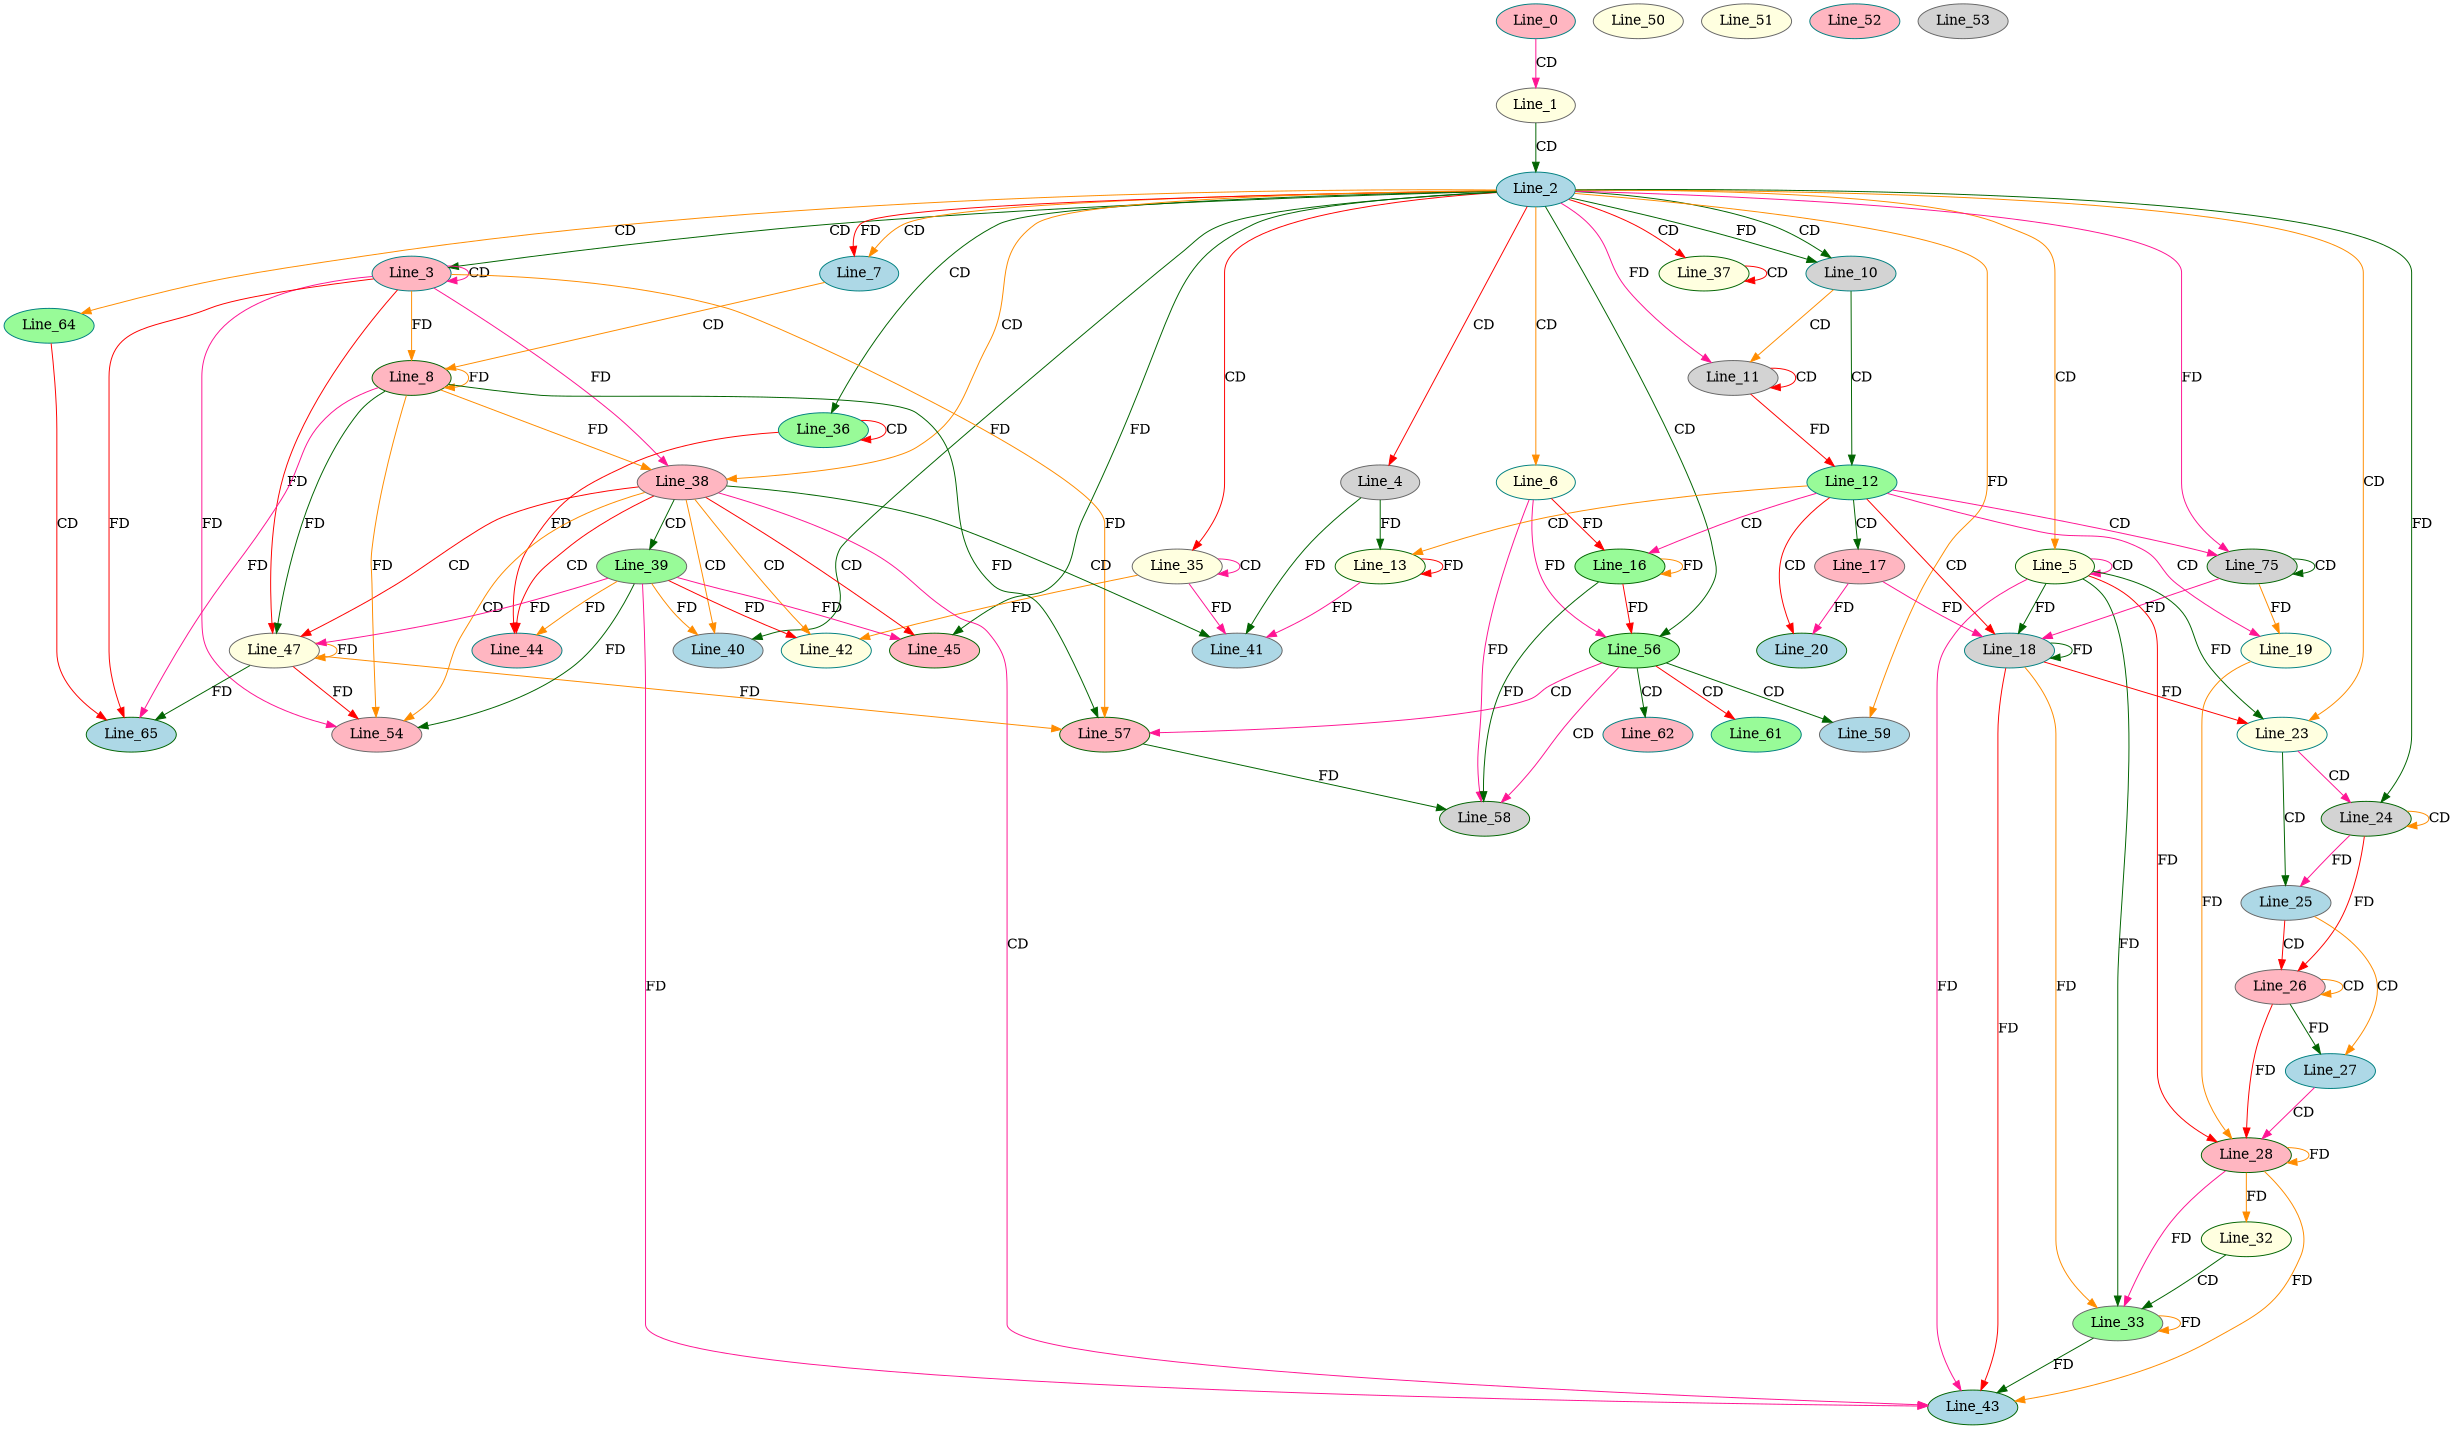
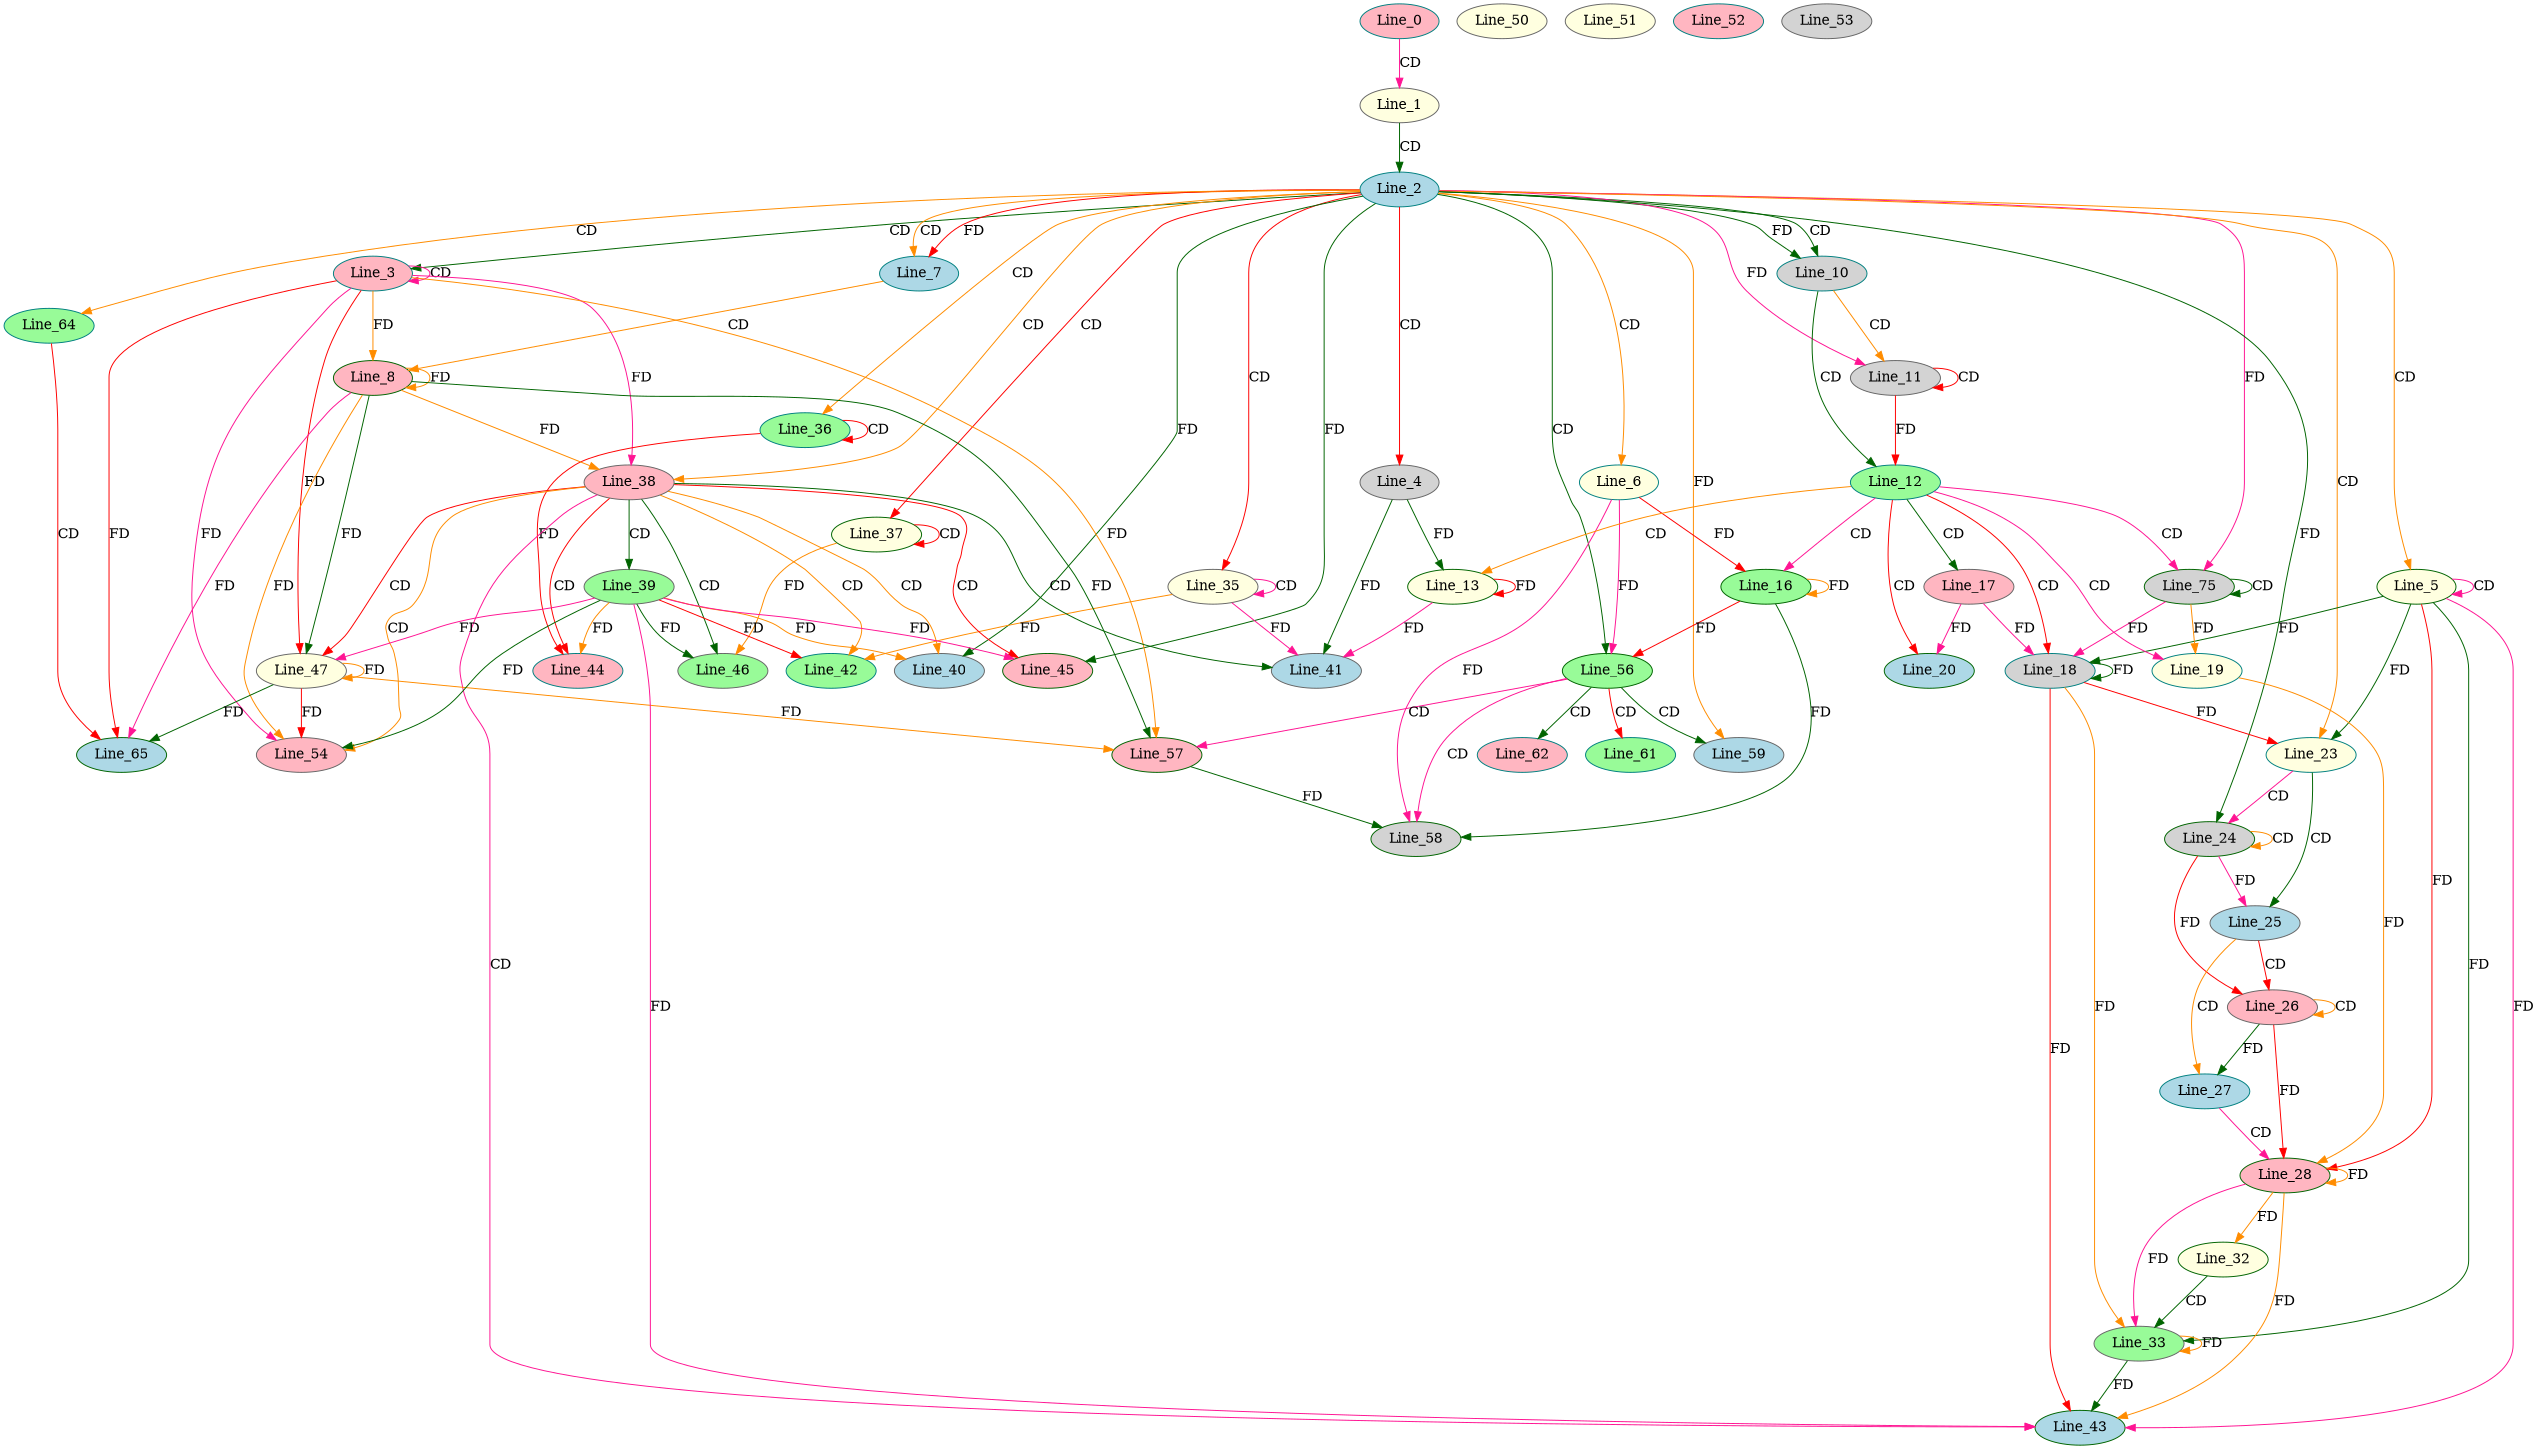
edge "Line_2" -> "Line_36": color darkgreen -> darkorange
node "Line_42": fillcolor lightyellow -> palegreen
node "Line_46": added
